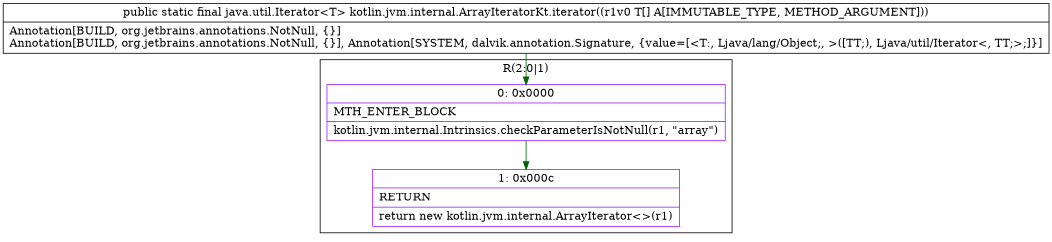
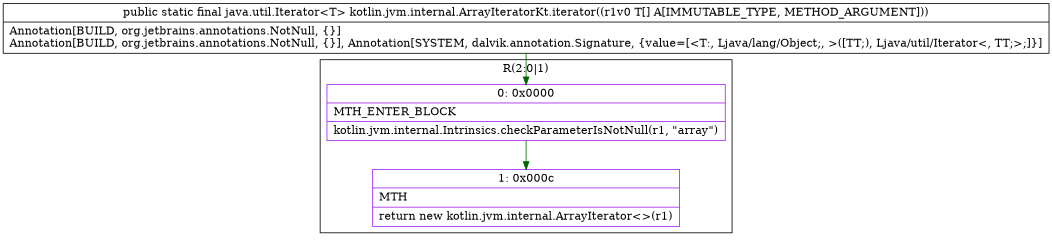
node "1: 0x000c": text "RETURN" -> "MTH"
